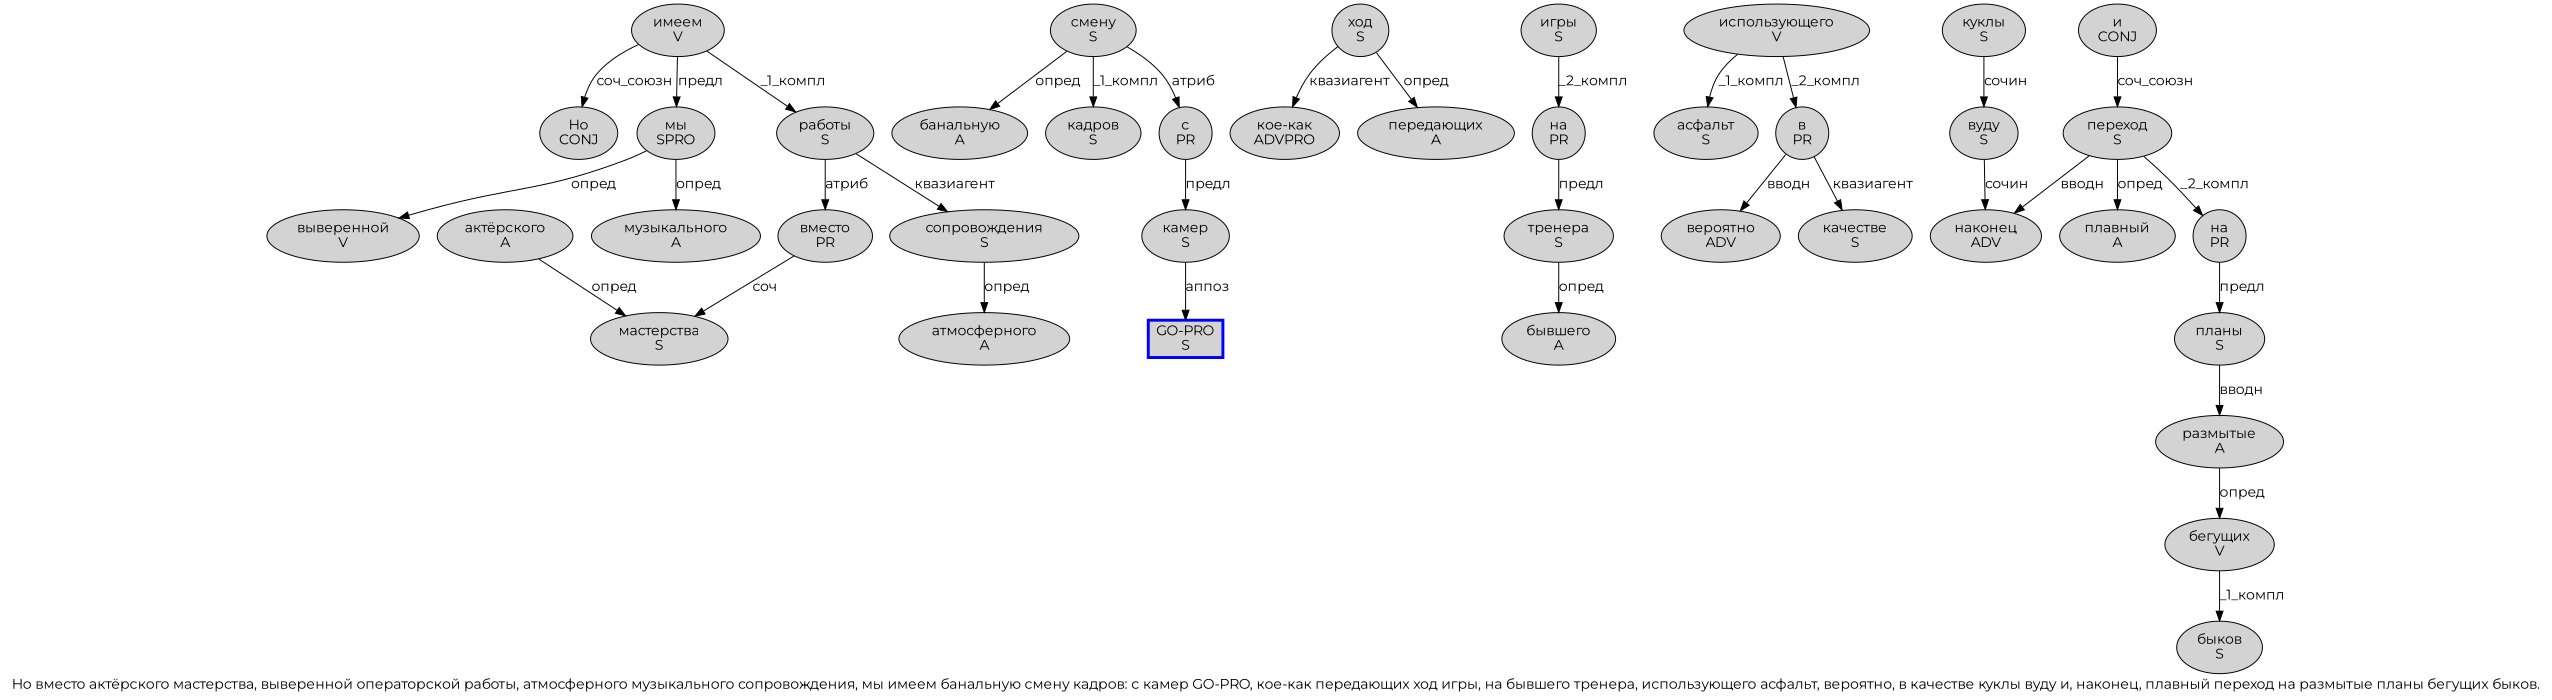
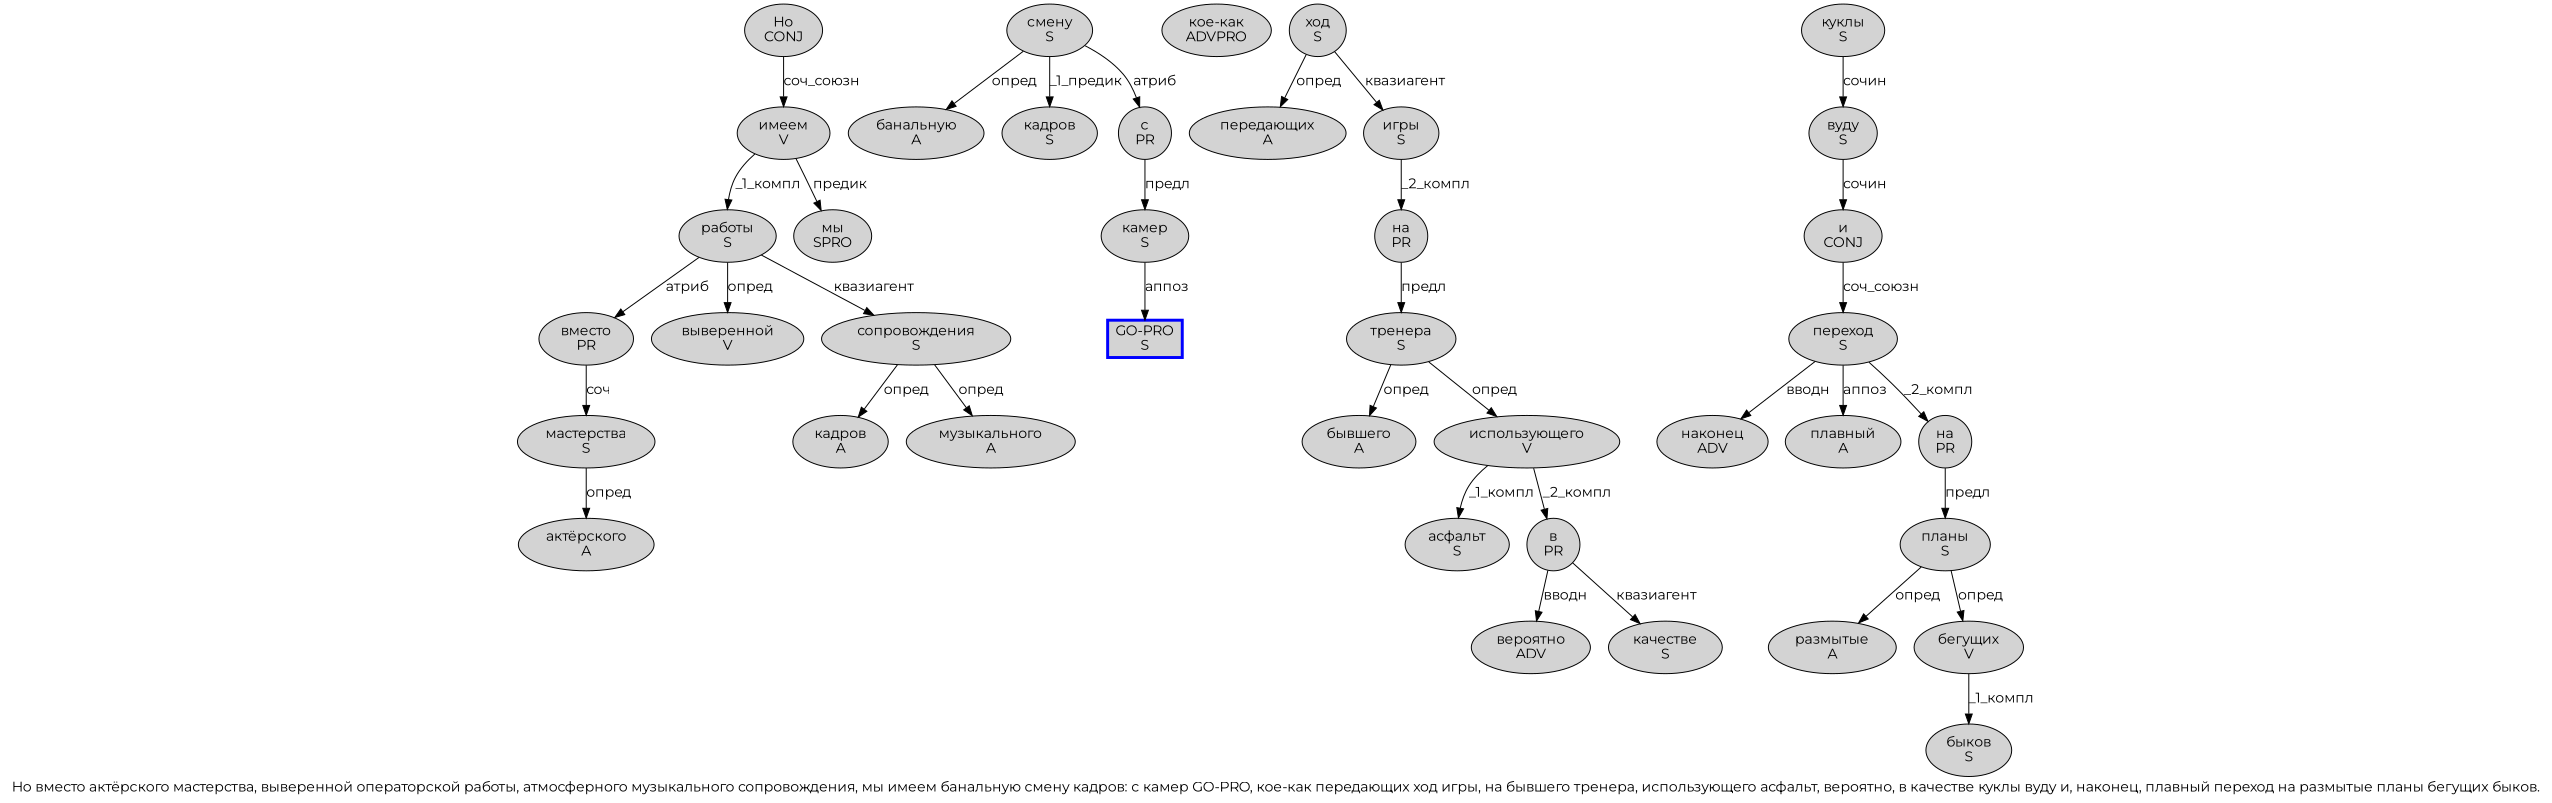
edge "имеем V" -> "Но CONJ": reversed
edge "ход S" -> "кое-как ADVPRO": now "ход S" -> "игры S"
edge "имеем V" -> "мы SPRO": label "предл" -> "предик"
edge "смену S" -> "кадров S": label "_1_компл" -> "_1_предик"
edge "мы SPRO" -> "музыкального A": now "сопровождения S" -> "музыкального A"
edge "вуду S" -> "наконец ADV": now "вуду S" -> "и CONJ"
edge "переход S" -> "плавный A": label "опред" -> "аппоз"
edge "мы SPRO" -> "выверенной V": now "работы S" -> "выверенной V"
edge "актёрского A" -> "мастерства S": reversed
node "атмосферного A": label "атмосферного A" -> "кадров A"
edge "тренера S" -> "использующего V": added, label "опред"
edge "планы S" -> "размытые A": label "вводн" -> "опред"
edge "размытые A" -> "бегущих V": now "планы S" -> "бегущих V"
